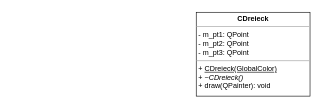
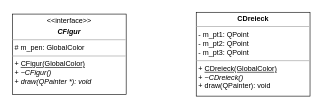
node "<<interface>> CFigur # m_pen: GlobalColor + CFigur(GlobalColor) + ~CFigur() + draw(QPainter *): void": added
